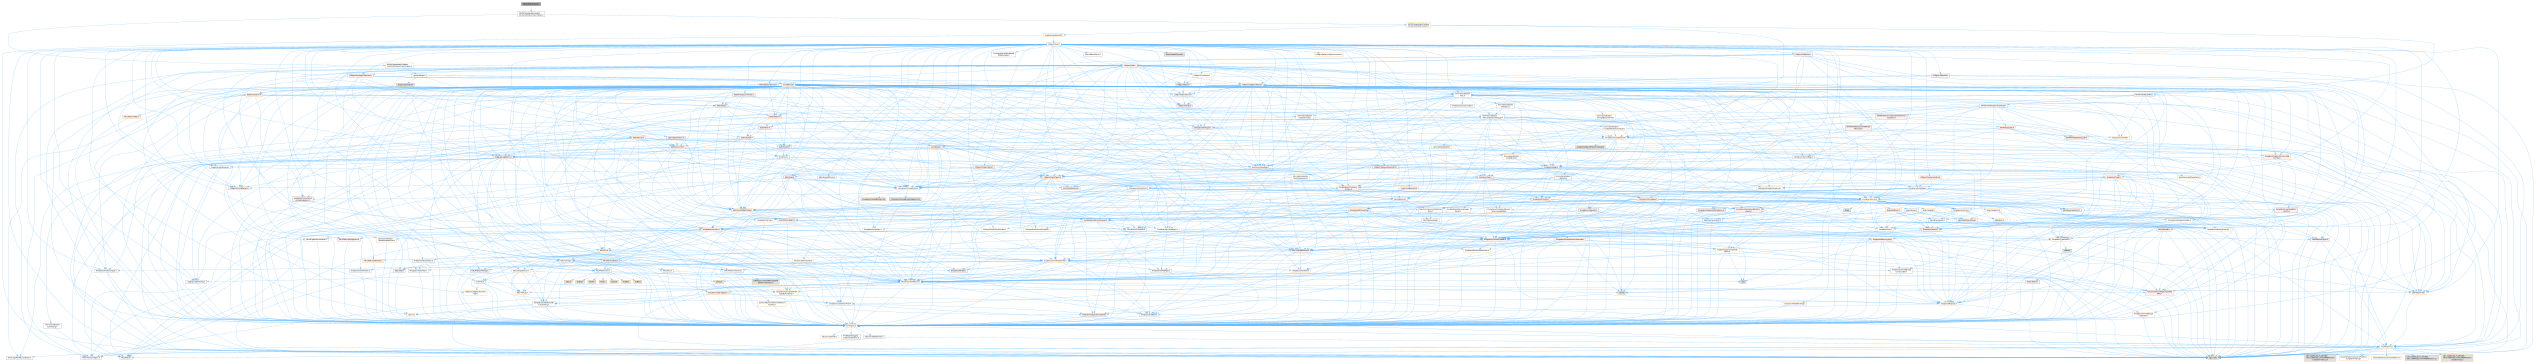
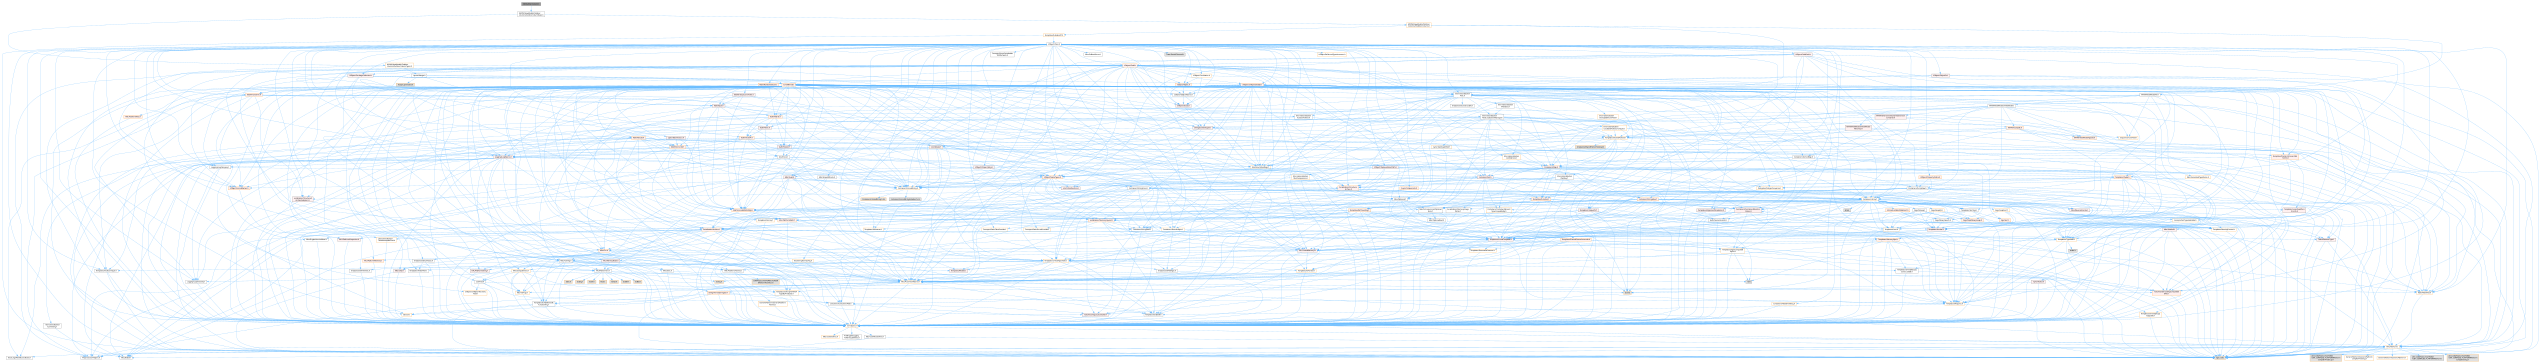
node "Algo/StableSort.h": label "Algo/StableSort.h" -> "IsConstructible/StableSort.h"
